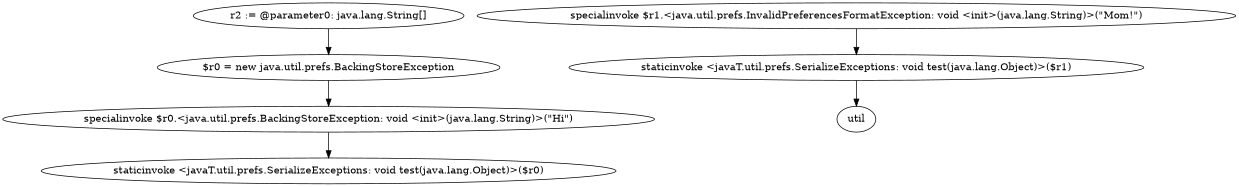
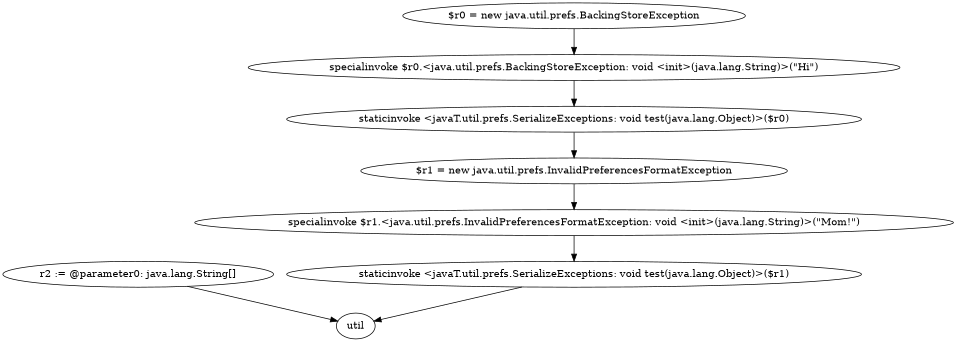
edge "r2 := @parameter0: java.lang.String[]" -> "$r0 = new java.util.prefs.BackingStoreException": now "r2 := @parameter0: java.lang.String[]" -> "util"
node "$r1 = new java.util.prefs.InvalidPreferencesFormatException": added
